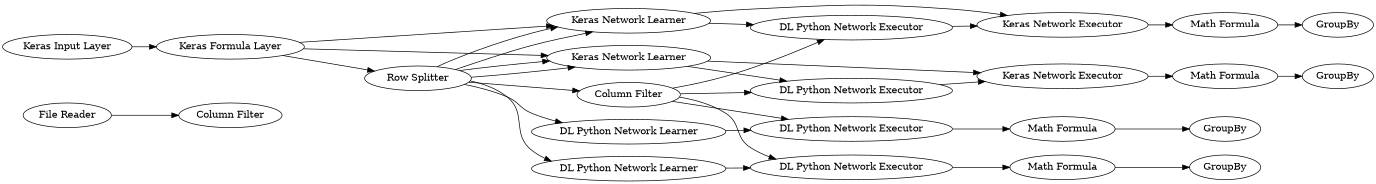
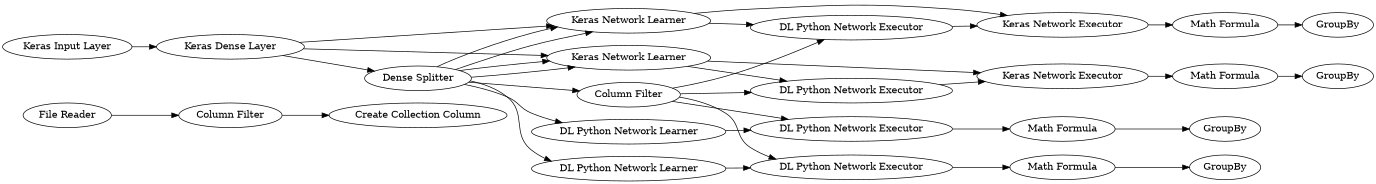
node "Keras Formula Layer": label "Keras Formula Layer" -> "Keras Dense Layer"
node "Row Splitter": label "Row Splitter" -> "Dense Splitter"
node "Create Collection Column": added
